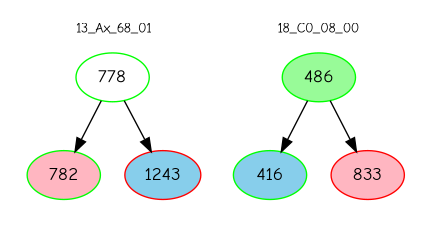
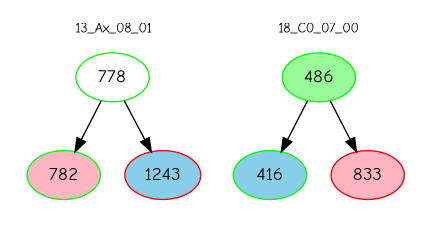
cluster "13_Ax_68_01": label "13_Ax_68_01" -> "13_Ax_08_01"
cluster "18_C0_08_00": label "18_C0_08_00" -> "18_C0_07_00"
